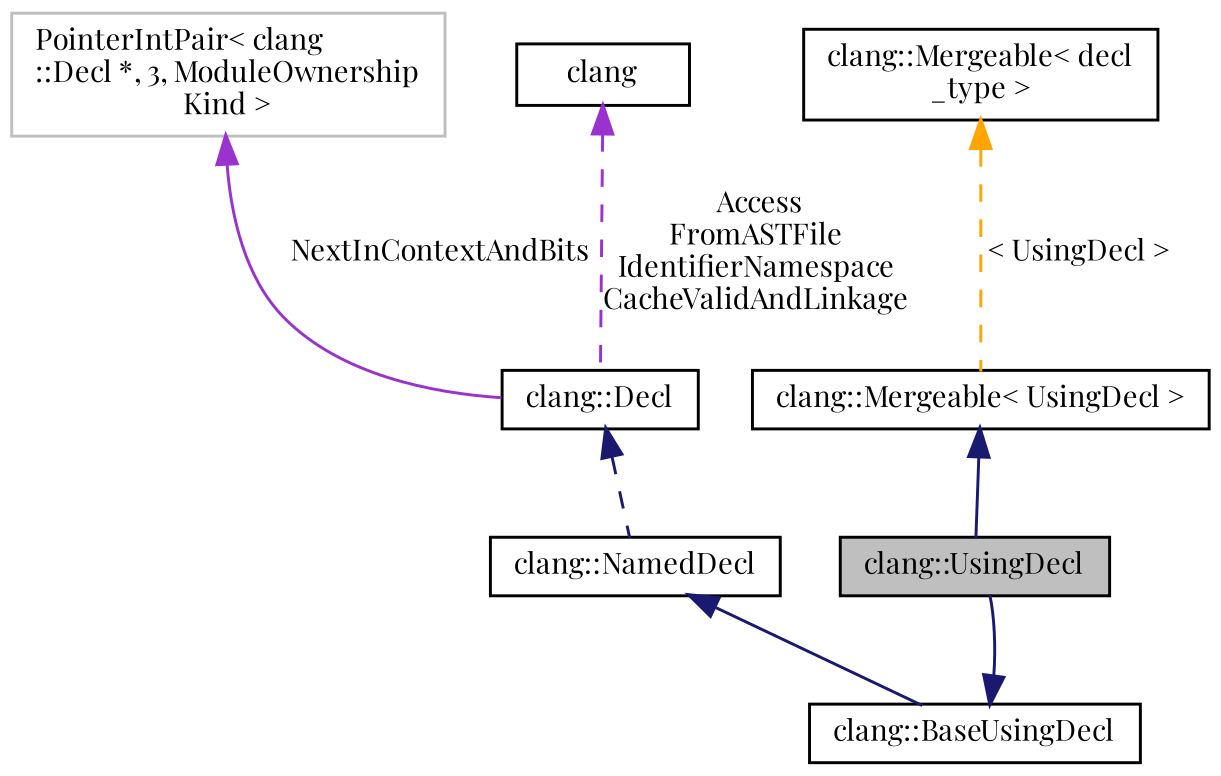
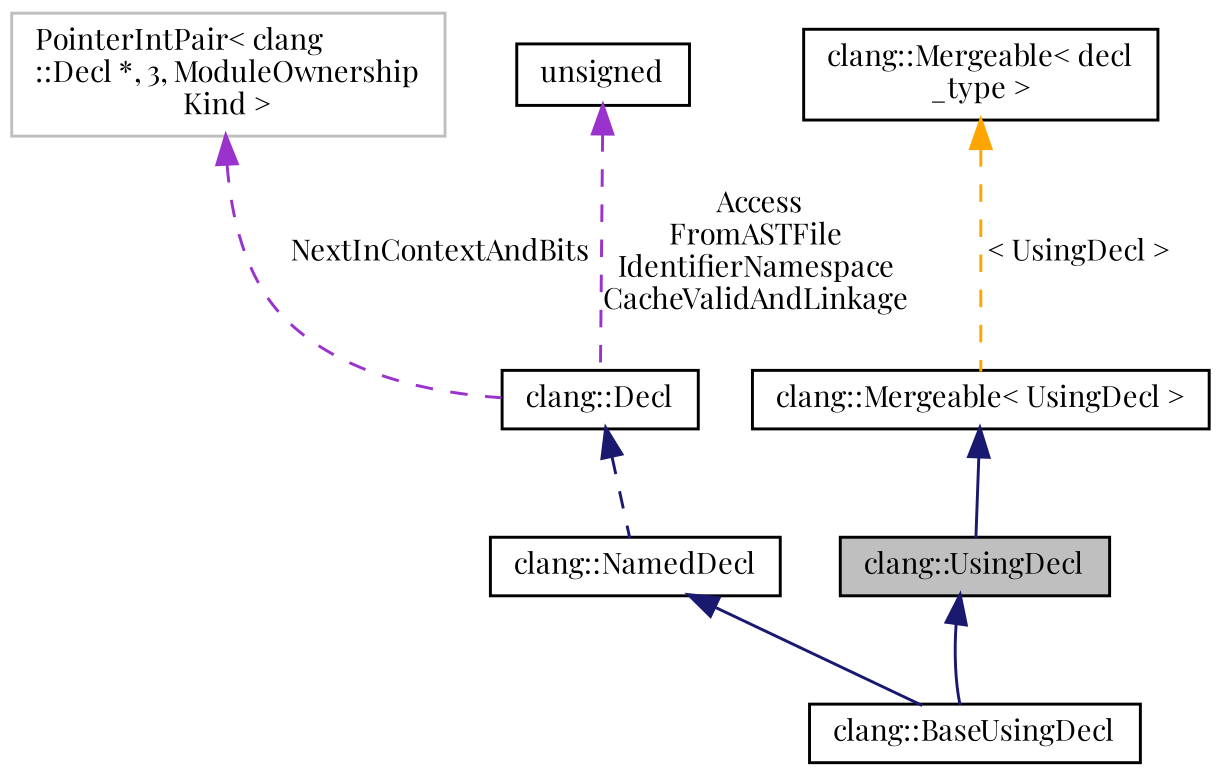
node "clang": label "clang" -> "unsigned"
edge "clang::Decl" -> "PointerIntPair< clang ::Decl *, 3, ModuleOwnership Kind >": style solid -> dashed
edge "clang::UsingDecl" -> "clang::BaseUsingDecl": reversed
